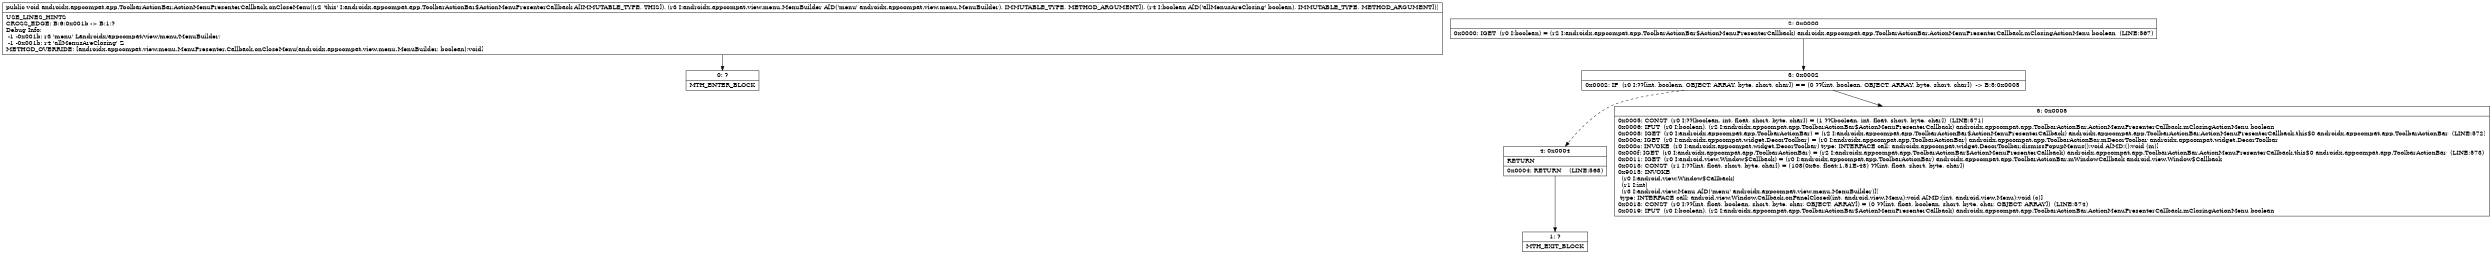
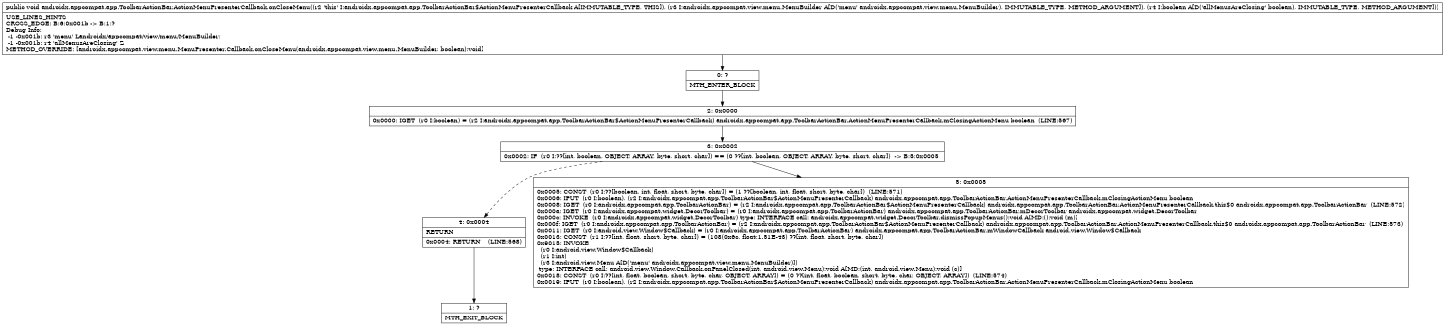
edge "0: ?" -> "2: 0x0000": added
